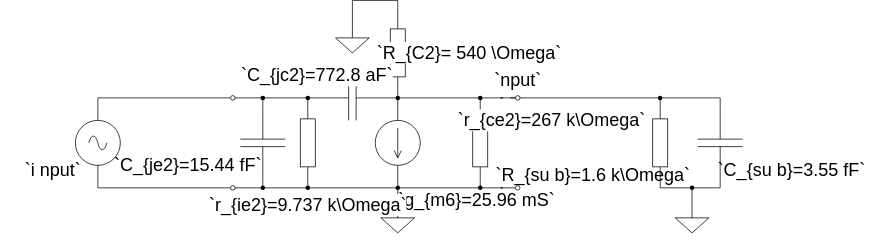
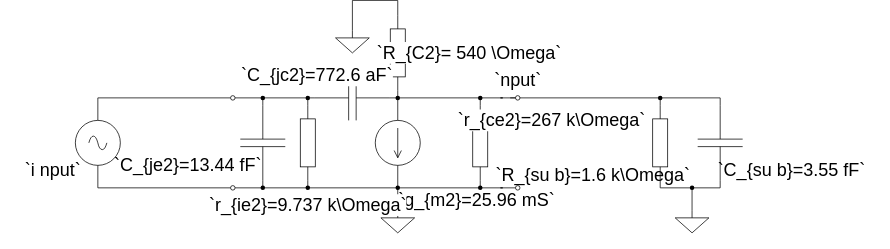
node "`C_{jc2}=772.8 aF`": label "`C_{jc2}=772.8 aF`" -> "`C_{jc2}=772.6 aF`"
node "`C_{je2}=15.44 fF`": label "`C_{je2}=15.44 fF`" -> "`C_{je2}=13.44 fF`"
node "`g_{m6}=25.96 mS`": label "`g_{m6}=25.96 mS`" -> "`g_{m2}=25.96 mS`"
